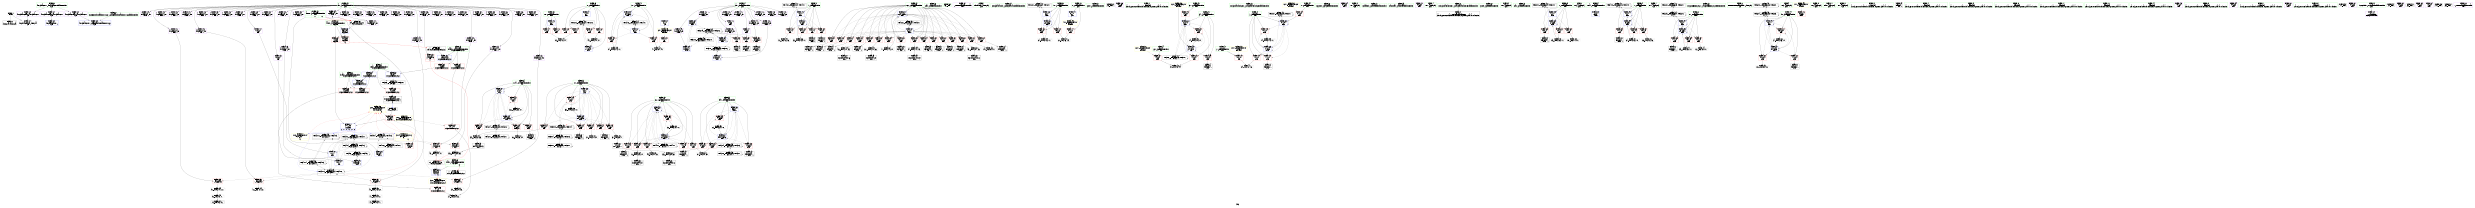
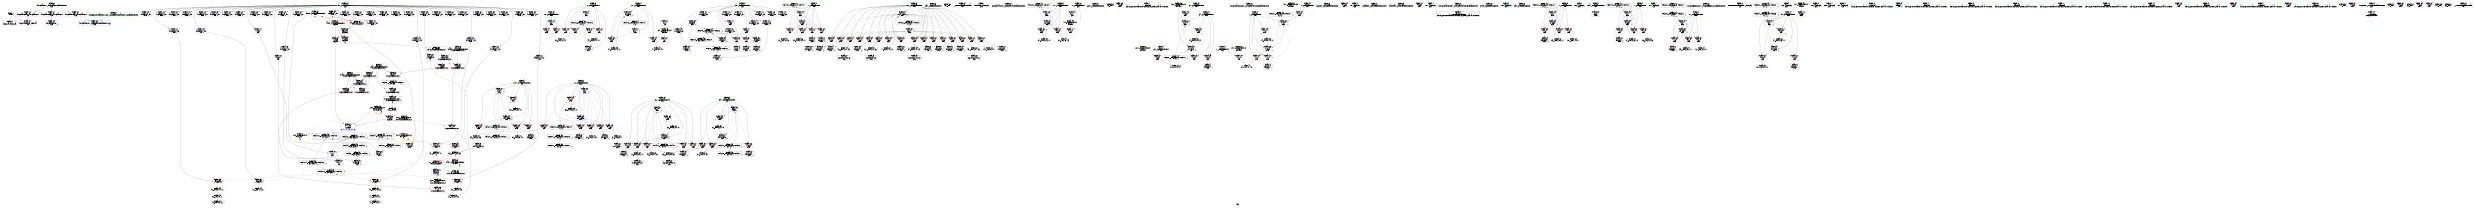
node "NodeID: 240": text "dummyVal" -> "main"
